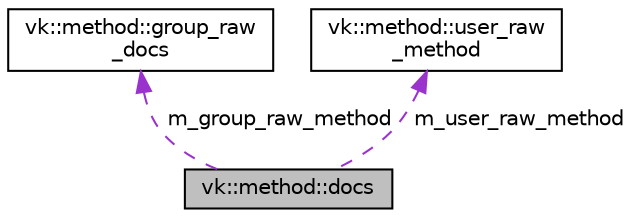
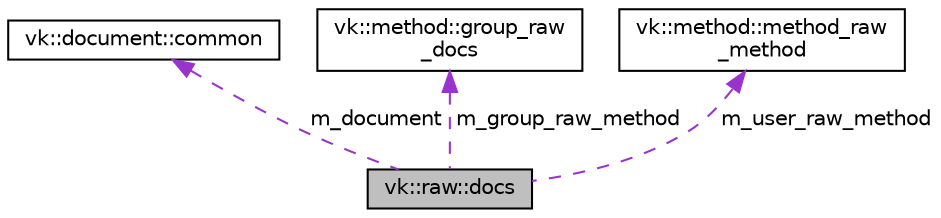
node "vk::document::common": added
node "vk::method::user_raw _method": label "vk::method::user_raw _method" -> "vk::method::method_raw _method"
node "vk::method::docs": label "vk::method::docs" -> "vk::raw::docs"
